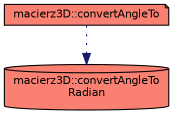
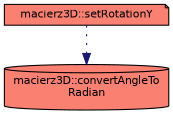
node "macierz3D::convertAngleTo": label "macierz3D::convertAngleTo" -> "macierz3D::setRotationY"
